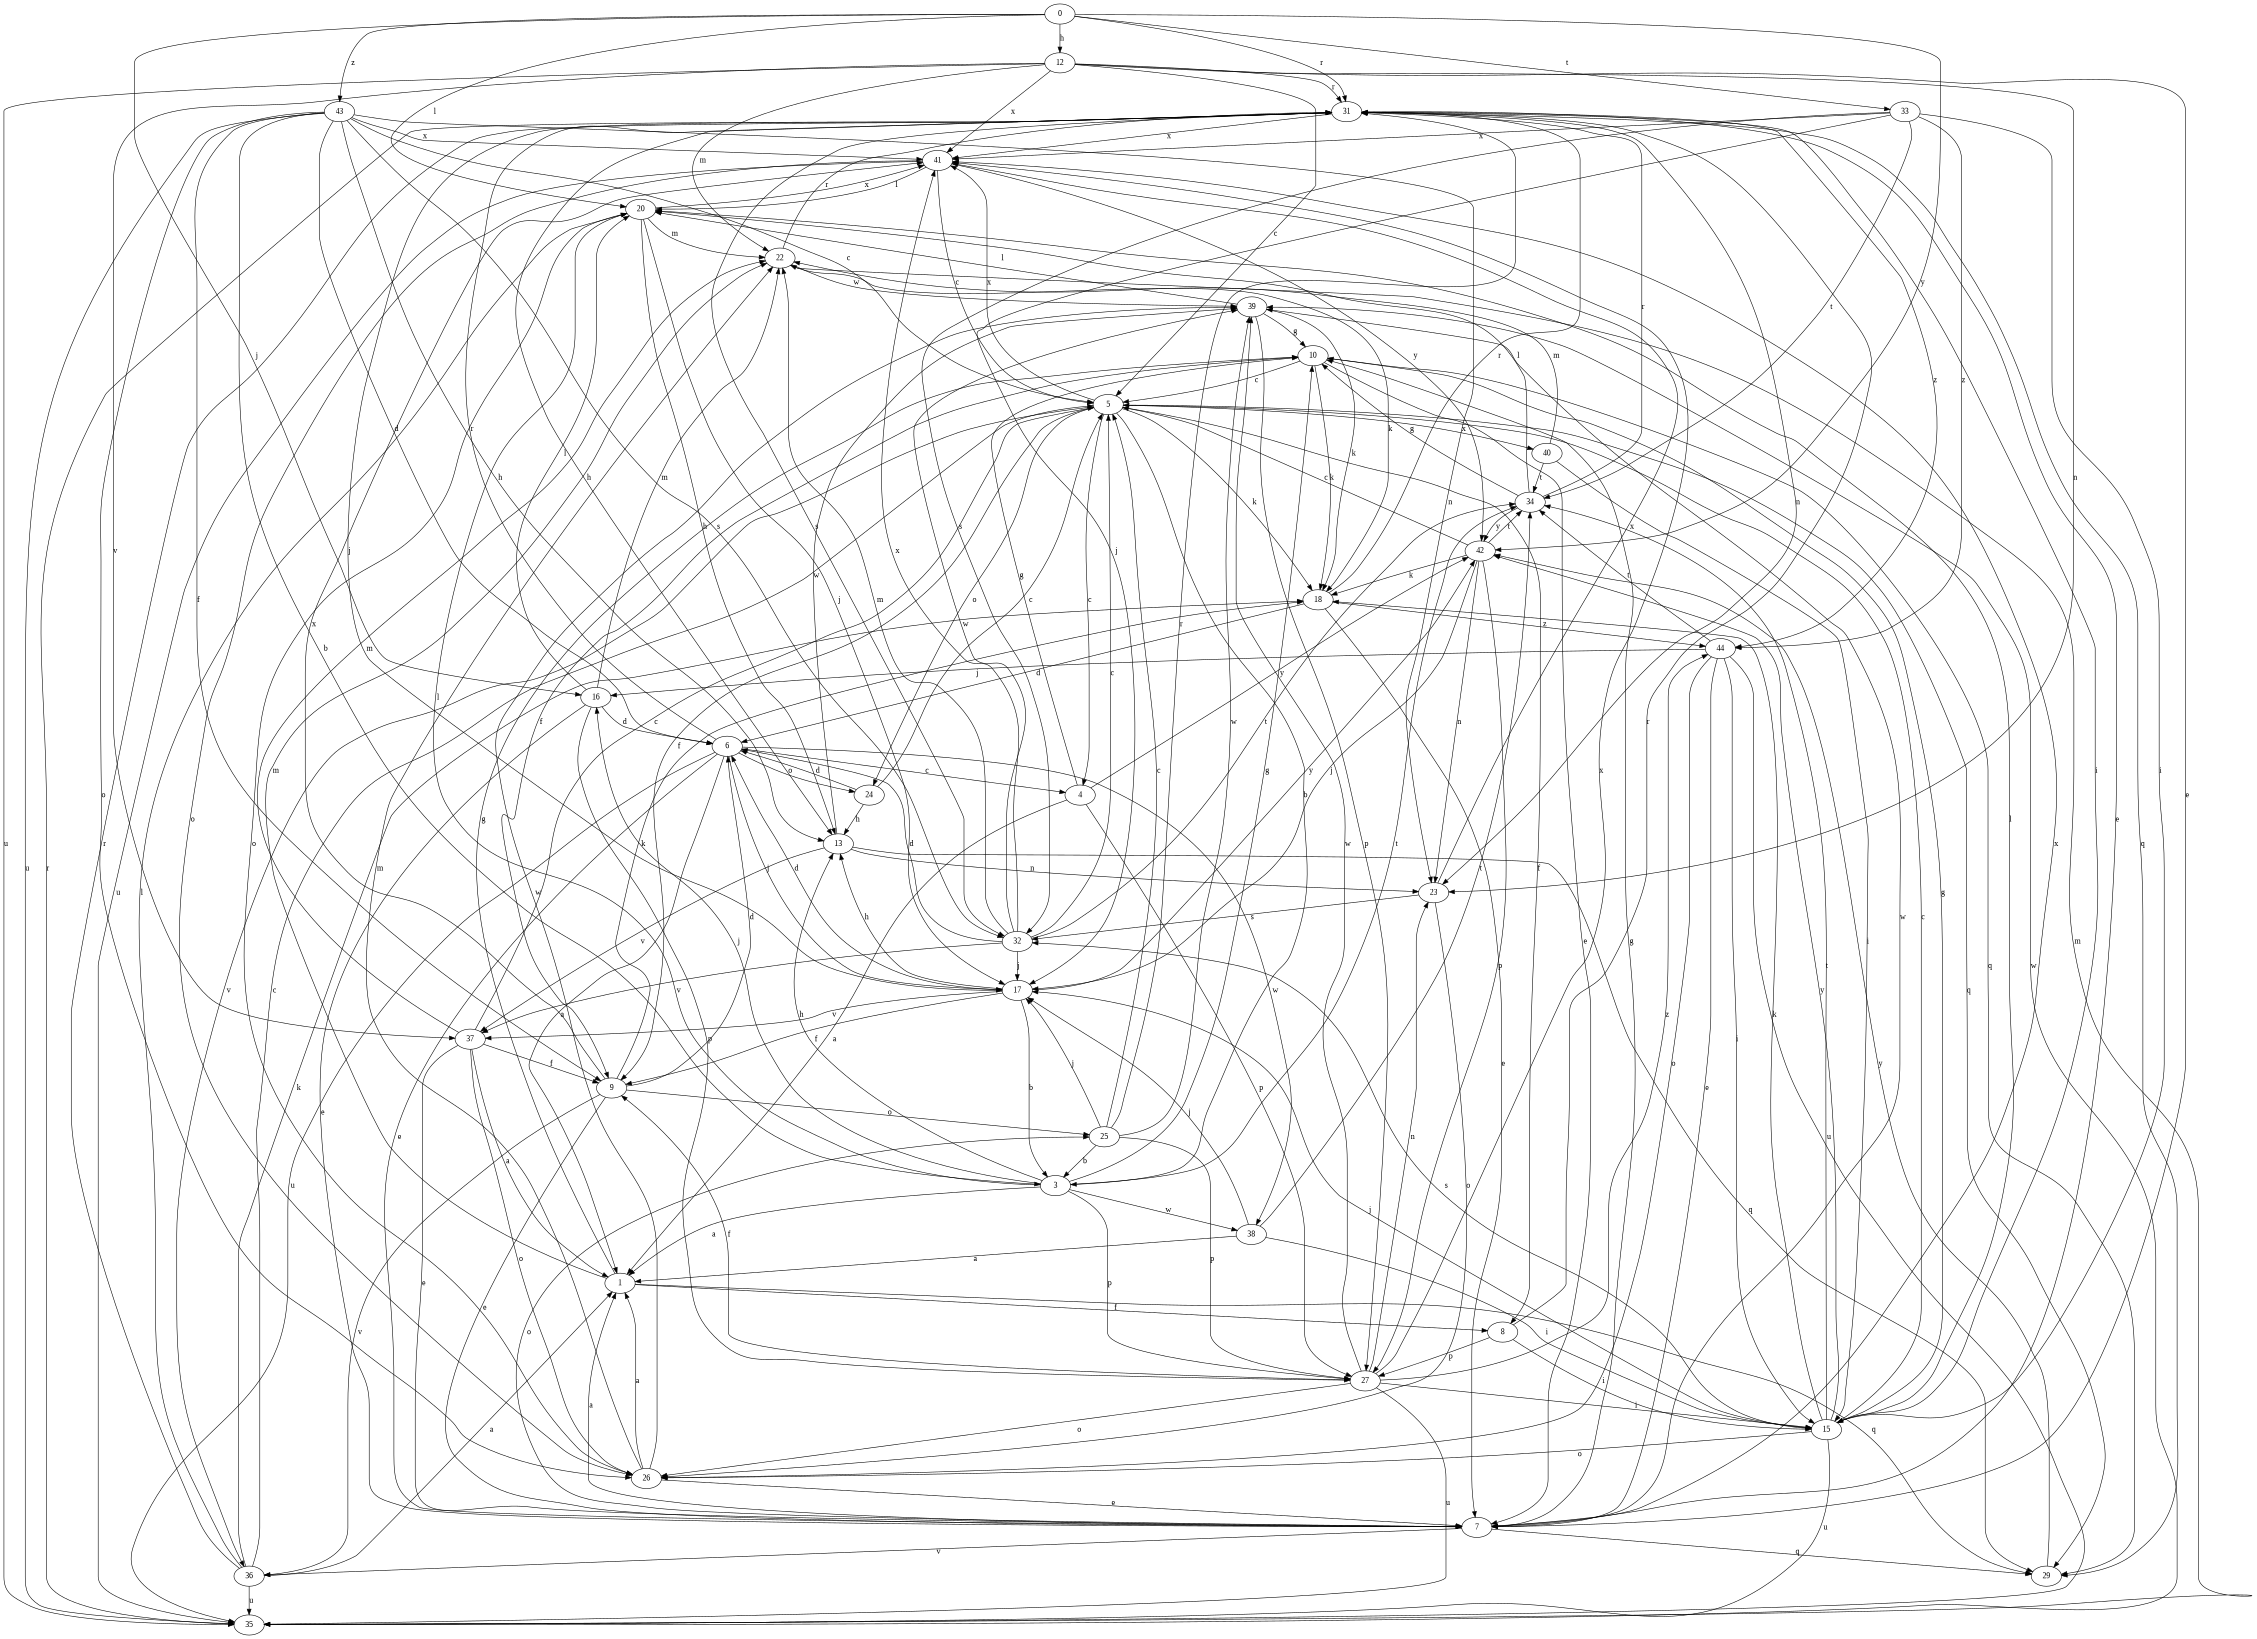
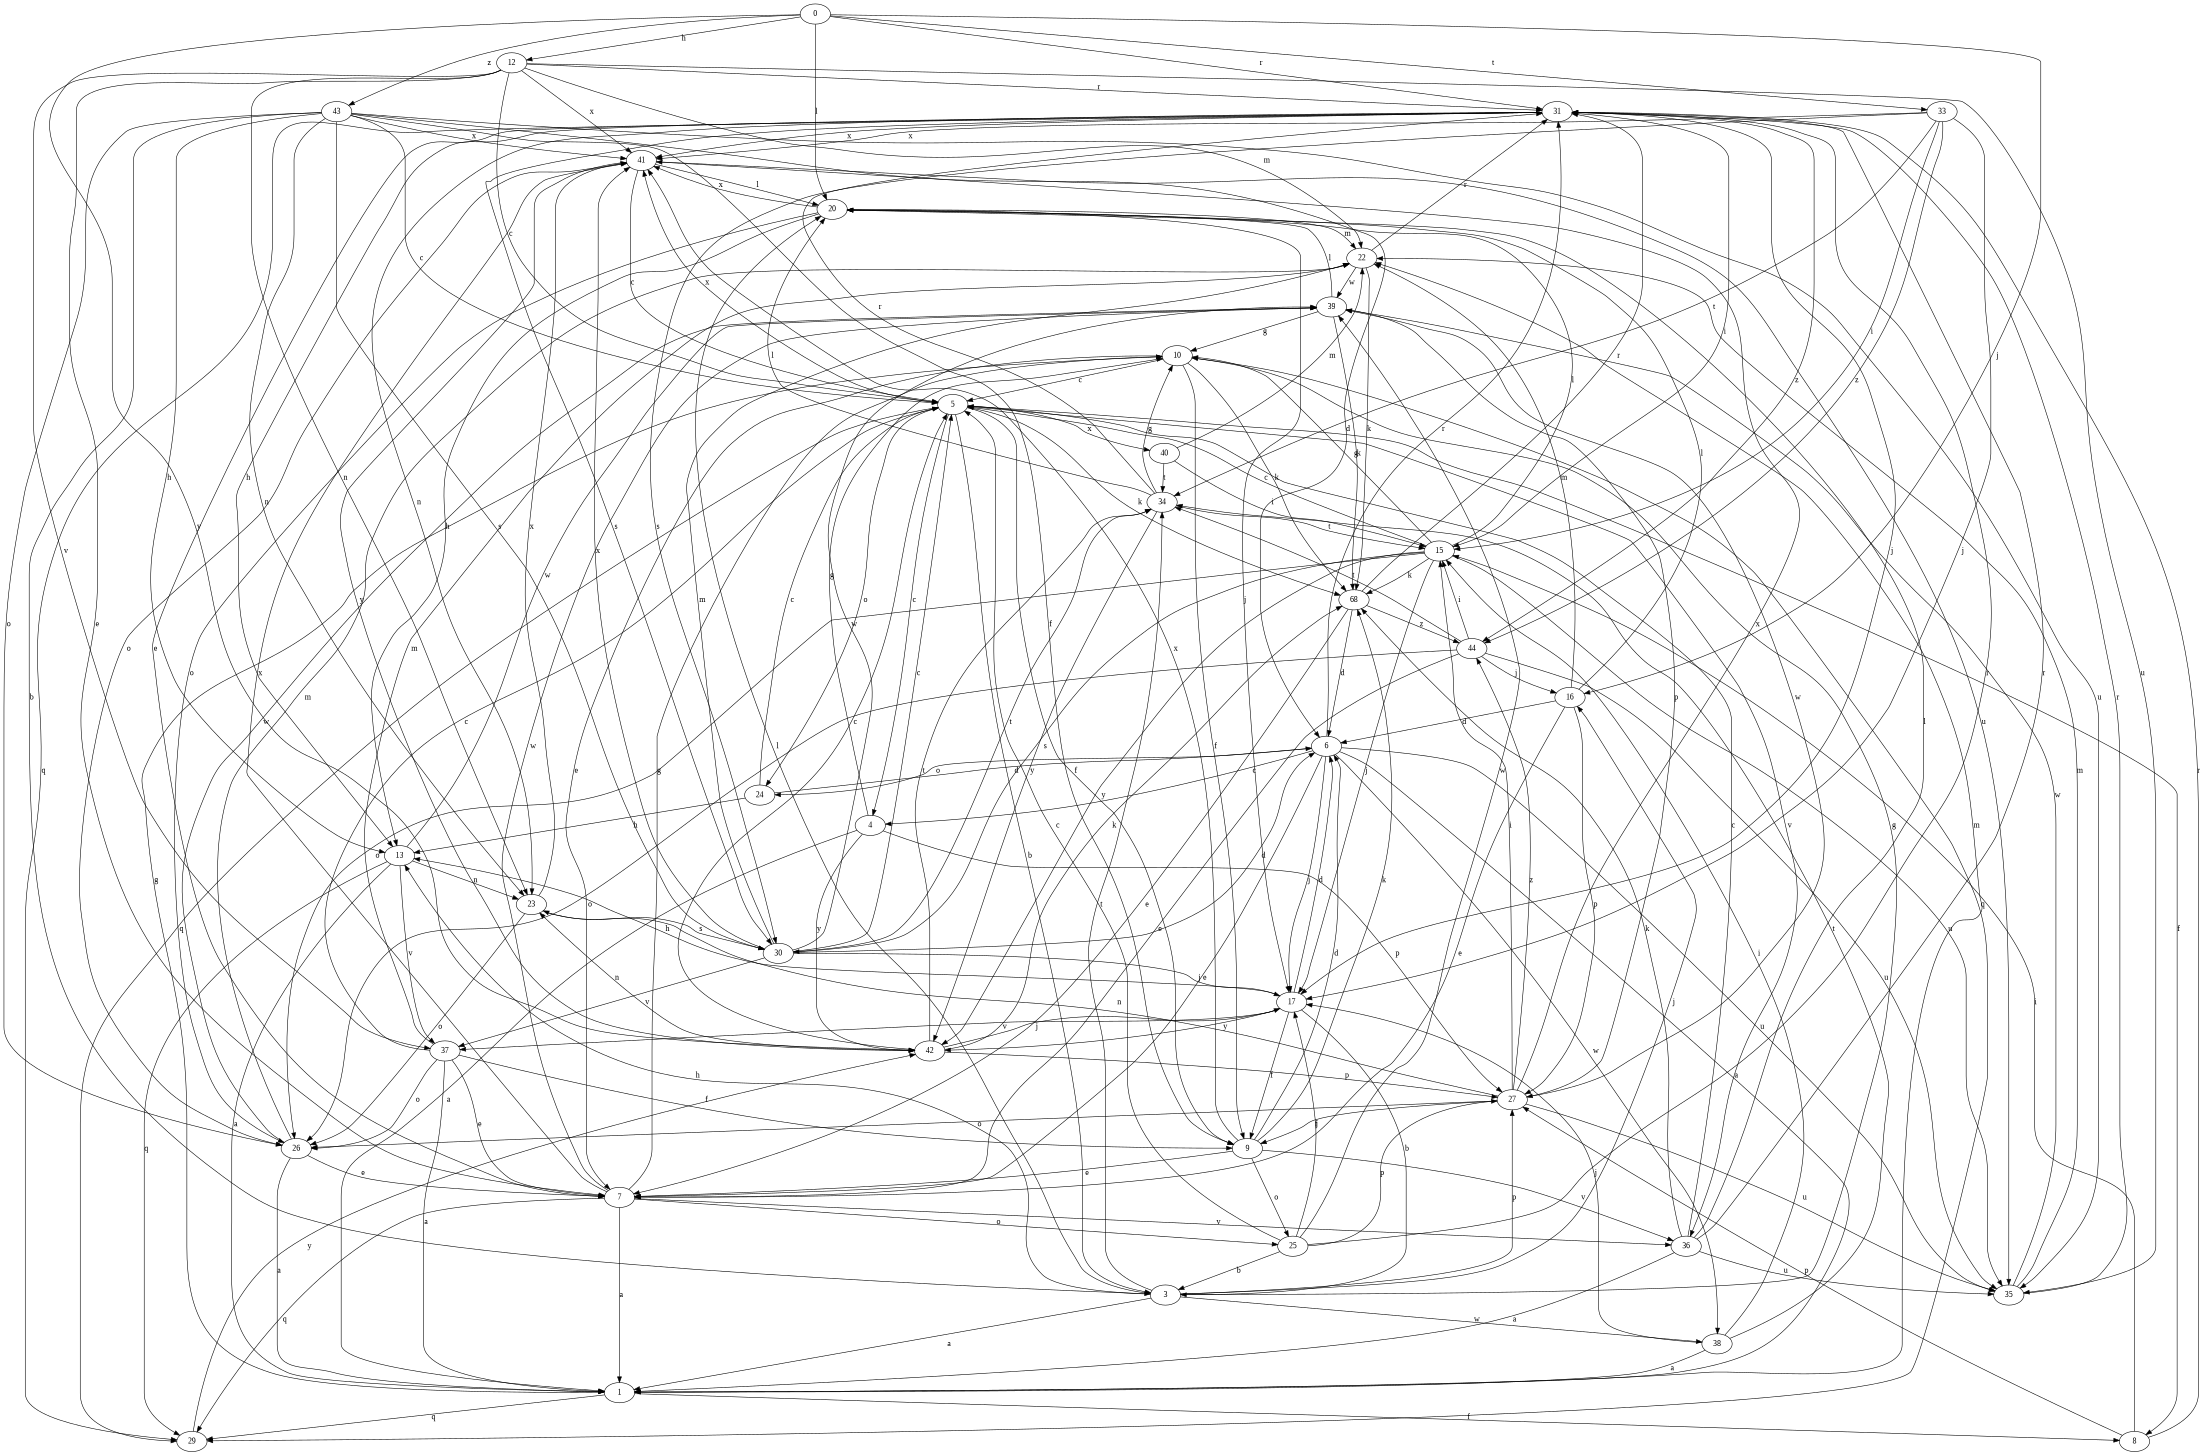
node "18": label "18" -> "68"
edge "15" -> "34": reversed
node "32": label "32" -> "30"
edge "13" -> "1": added, label "a"
